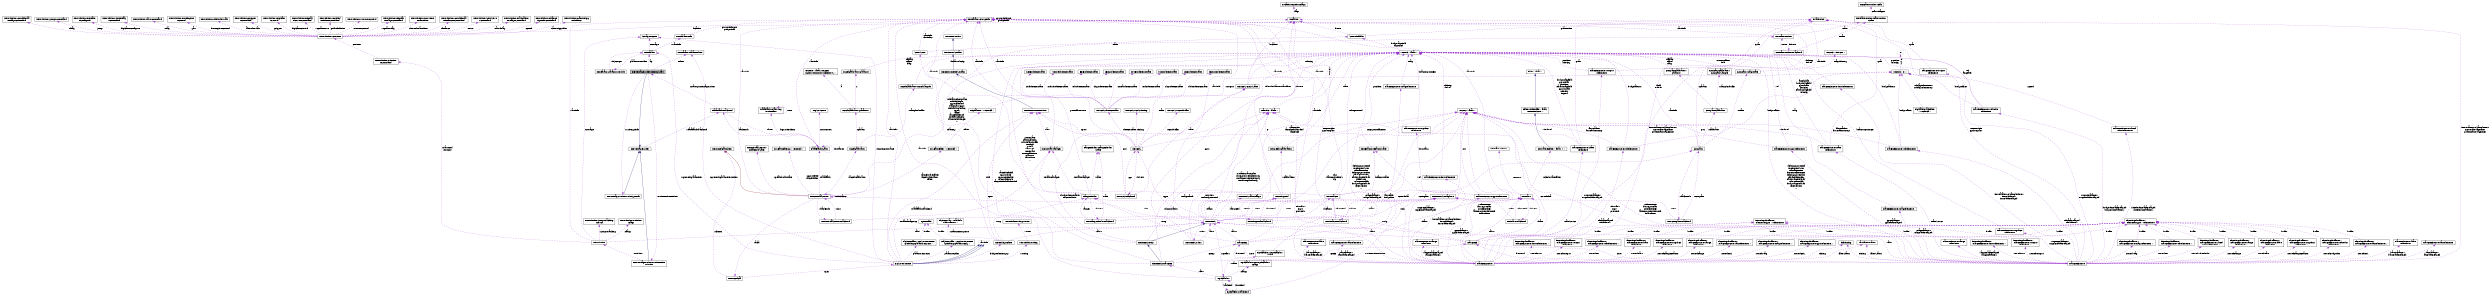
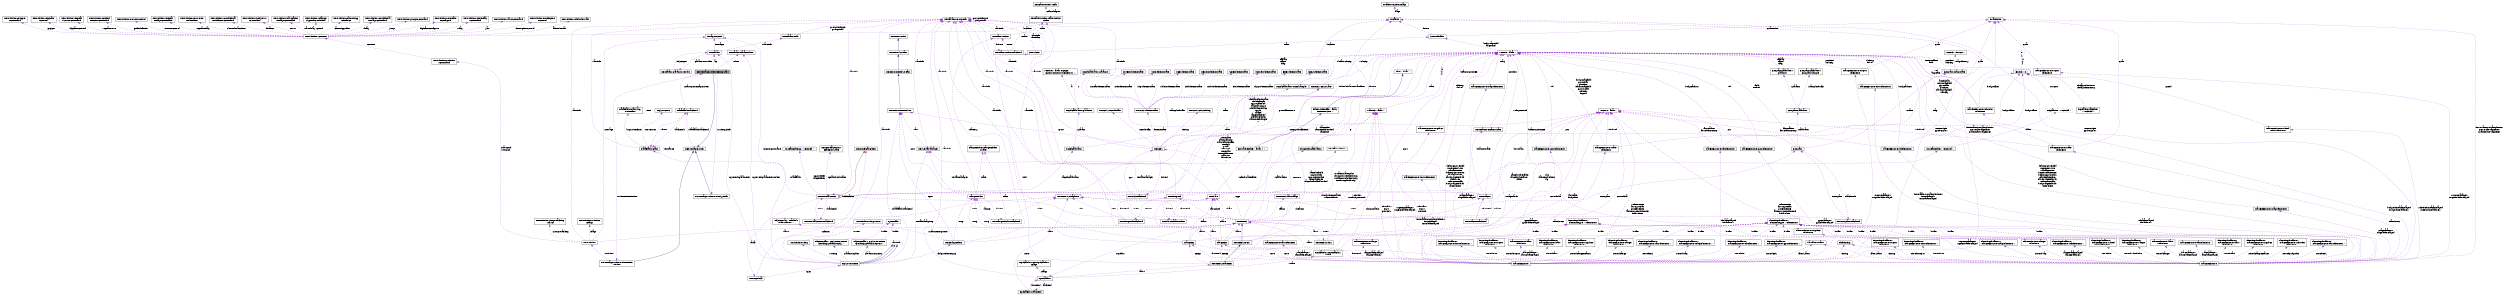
node "DigitalLPF< Vector3f >": color black -> grey75
edge "NavEKF2_core::gps_elements" -> "AP_Beacon::BeaconState": now "NavEKF2_core::gps_elements" -> "Vector3< float >"
node "AP_Baro_Backend": label "AP_Baro_Backend" -> "AP_Baro_ParamToken"
edge "OpticalFlow_backend" -> "AP_HAL::Semaphore": label " _writeentiremission" -> " _sem"
